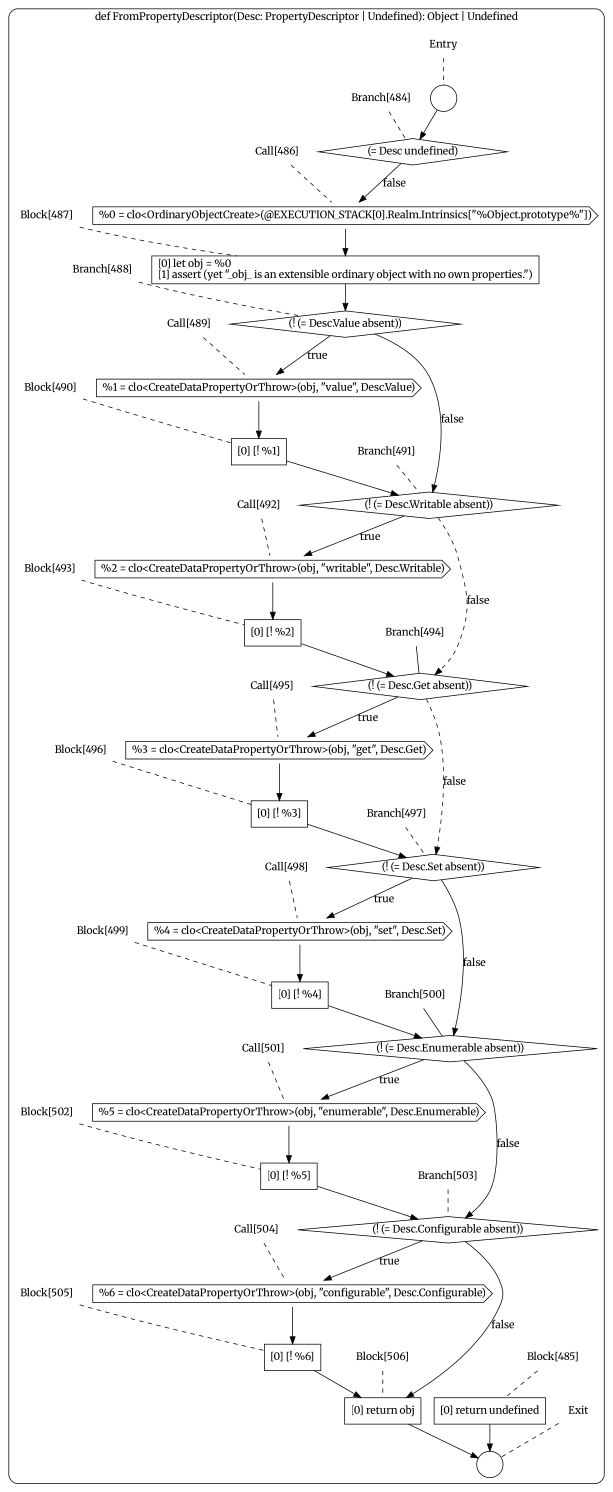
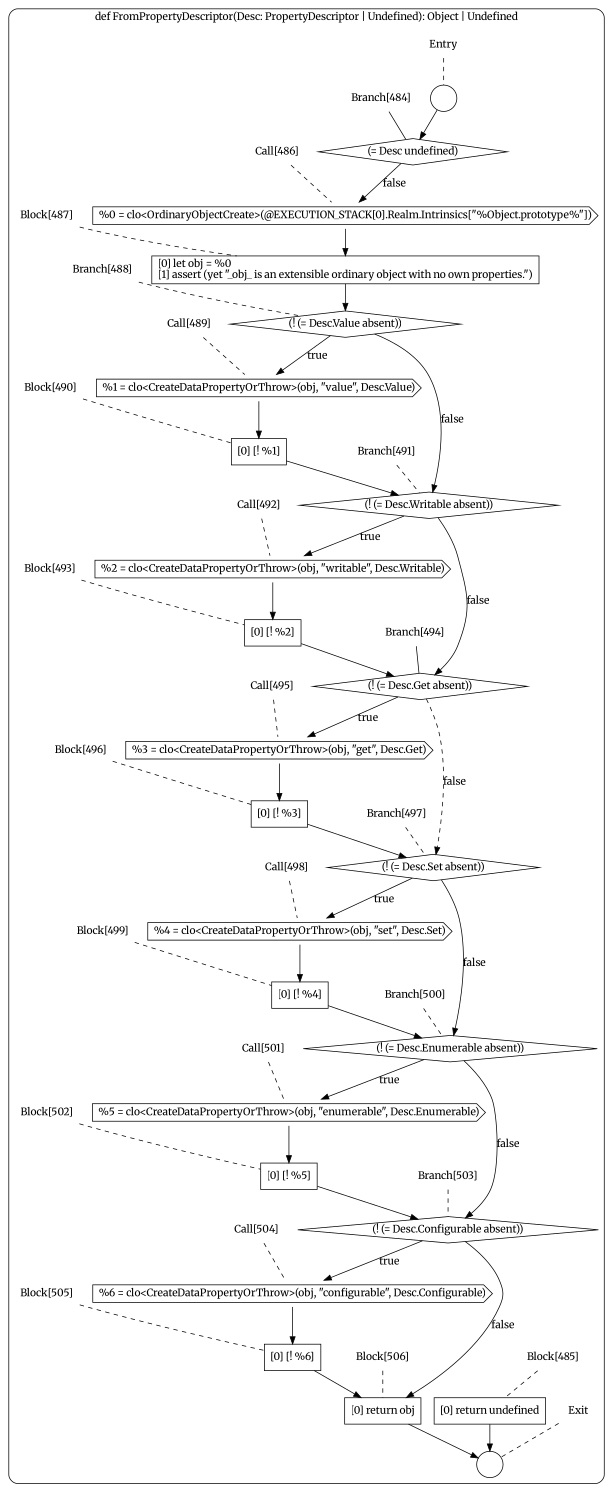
edge "Branch[484]" -- "(= Desc undefined)": style dashed -> solid
edge "(! (= Desc.Writable absent))" -> "(! (= Desc.Get absent))": style dashed -> solid
edge "Branch[500]" -- "(! (= Desc.Enumerable absent))": style solid -> dashed
